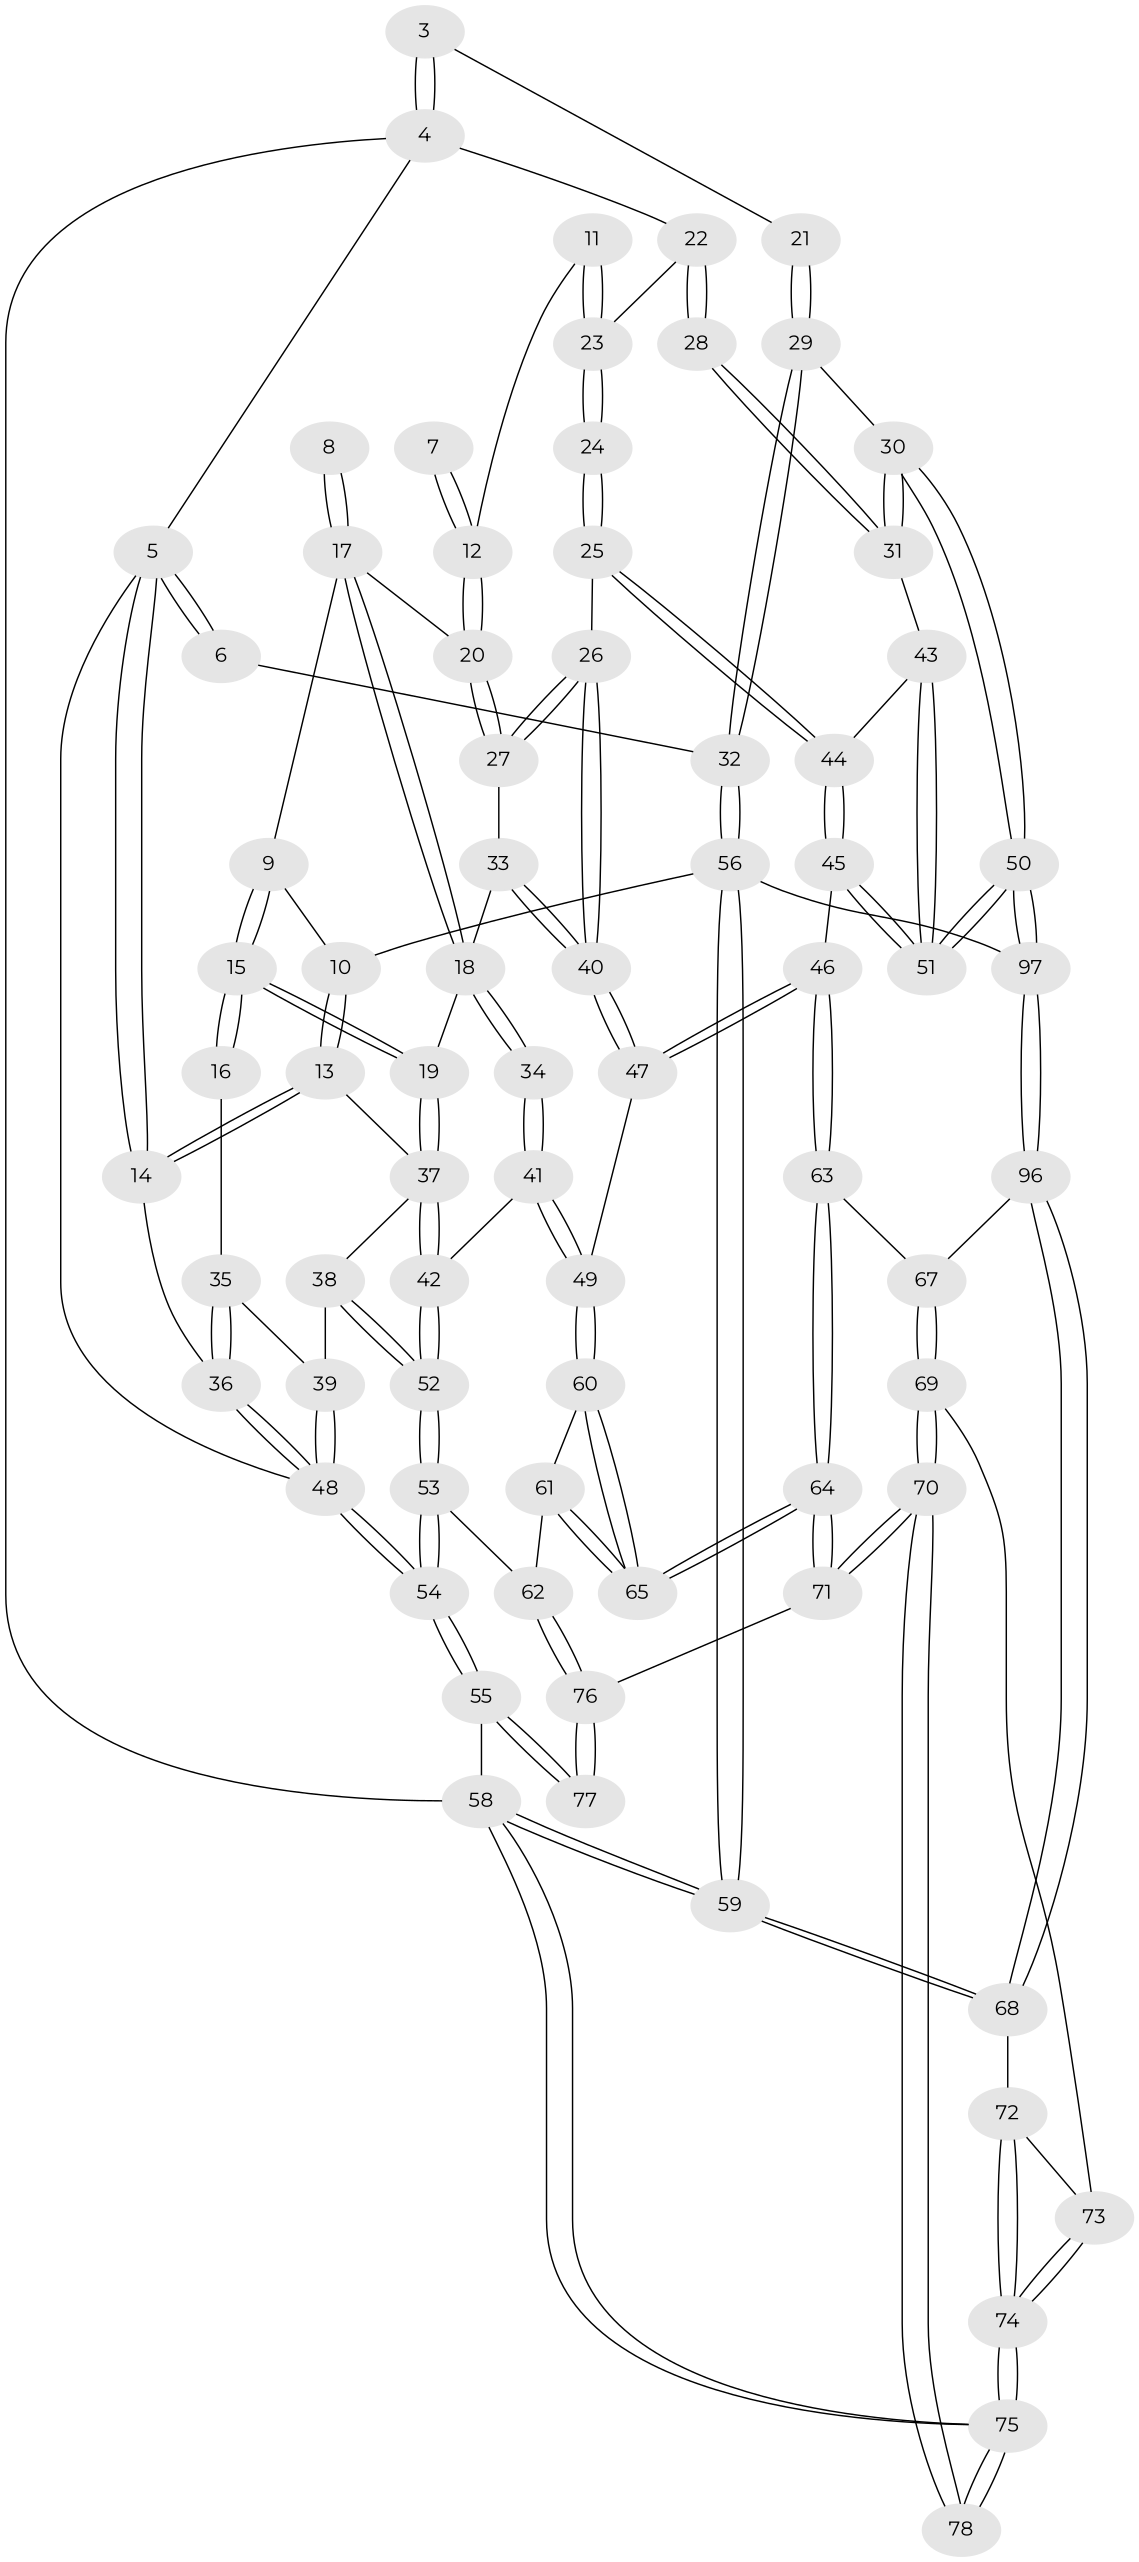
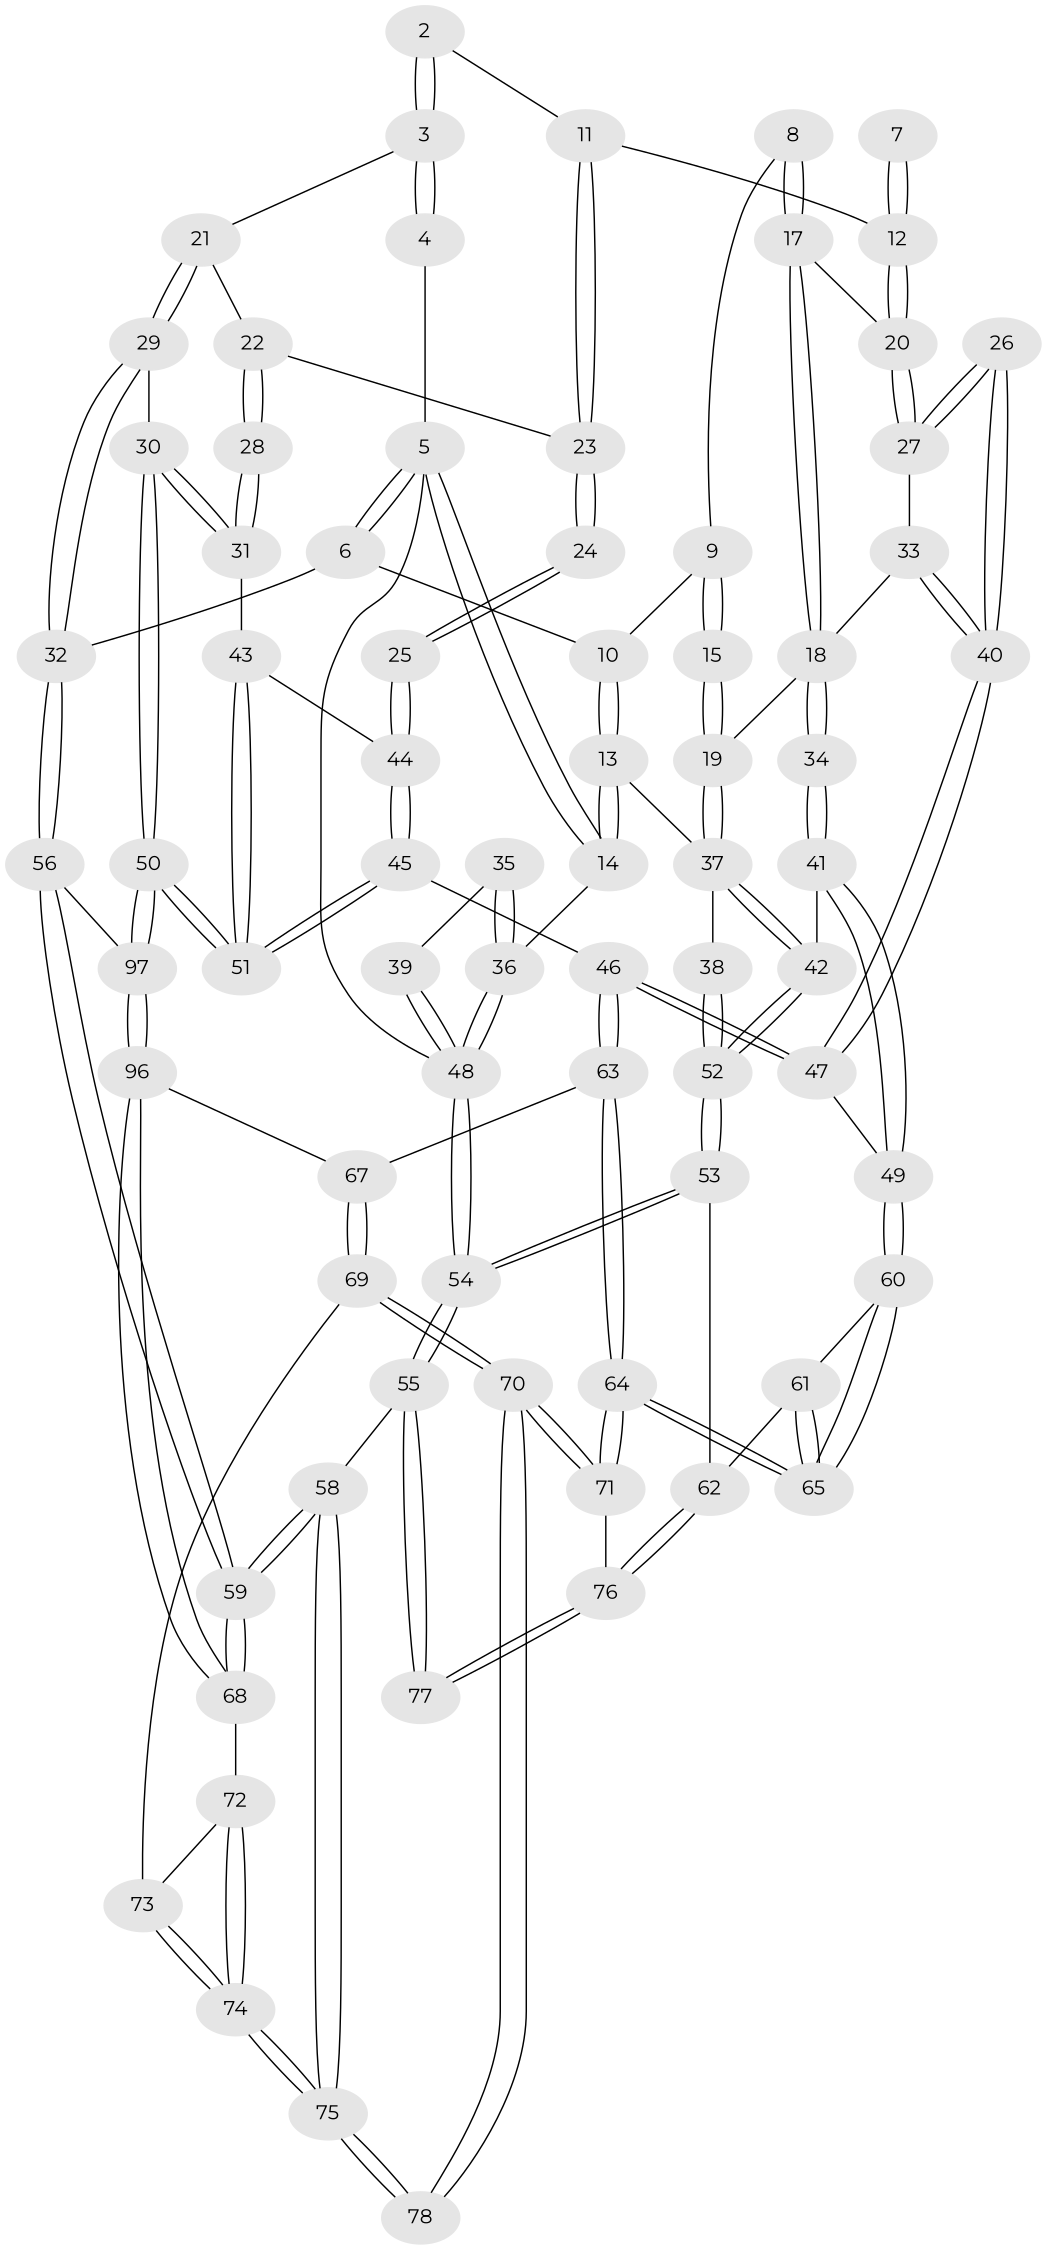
node "2": added
edge "4" -- "22": now "21" -- "22"
edge "25" -- "26": removed
edge "17" -- "9": now "8" -- "9"
edge "56" -- "10": now "6" -- "10"
edge "4" -- "58": removed
node "16": removed
edge "38" -- "39": removed
